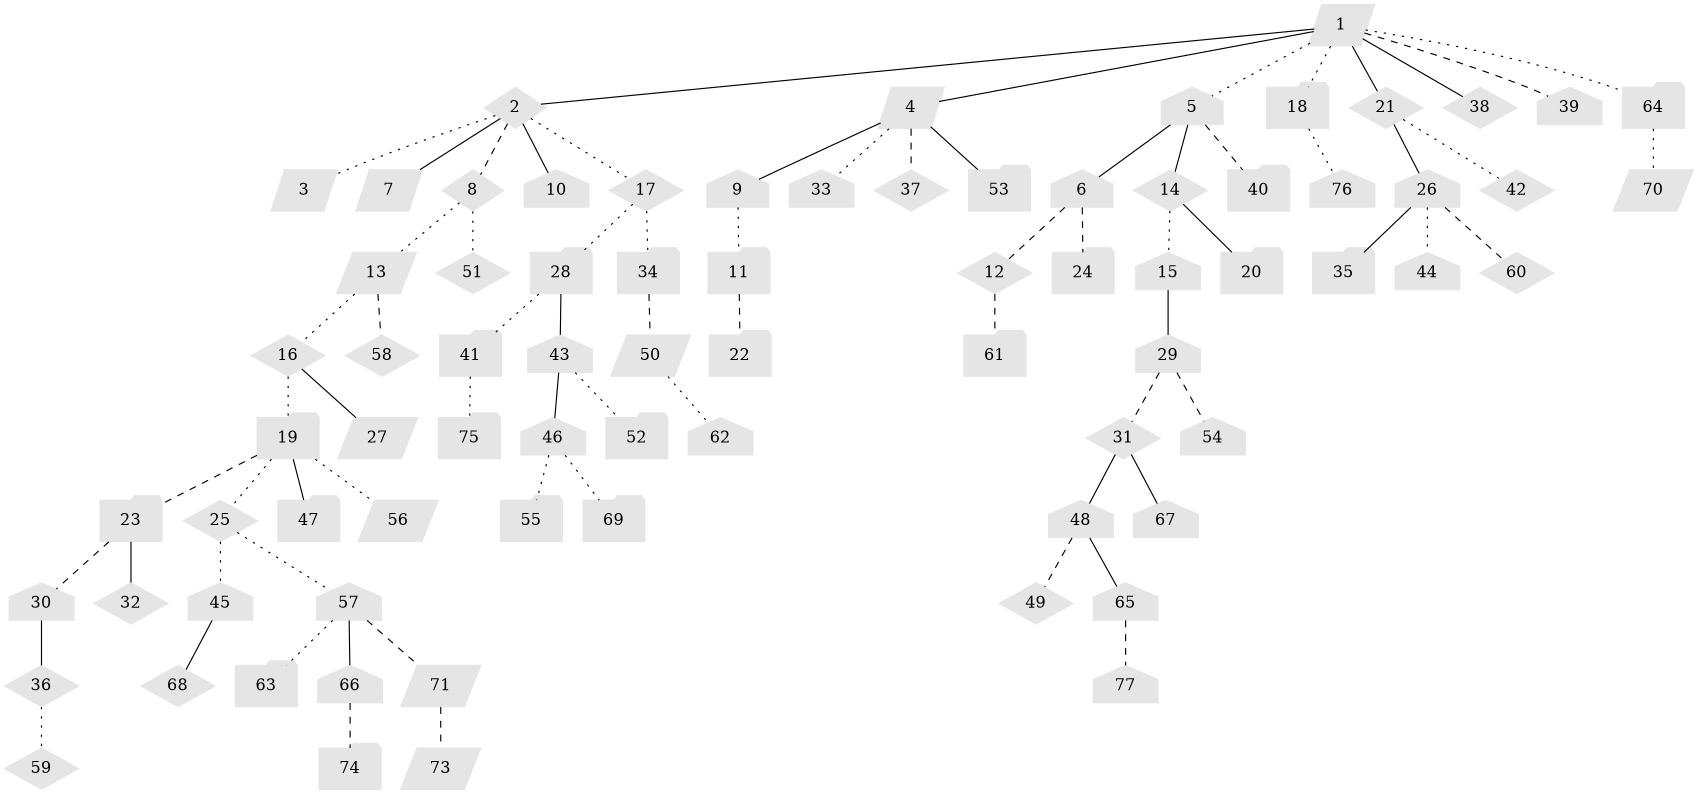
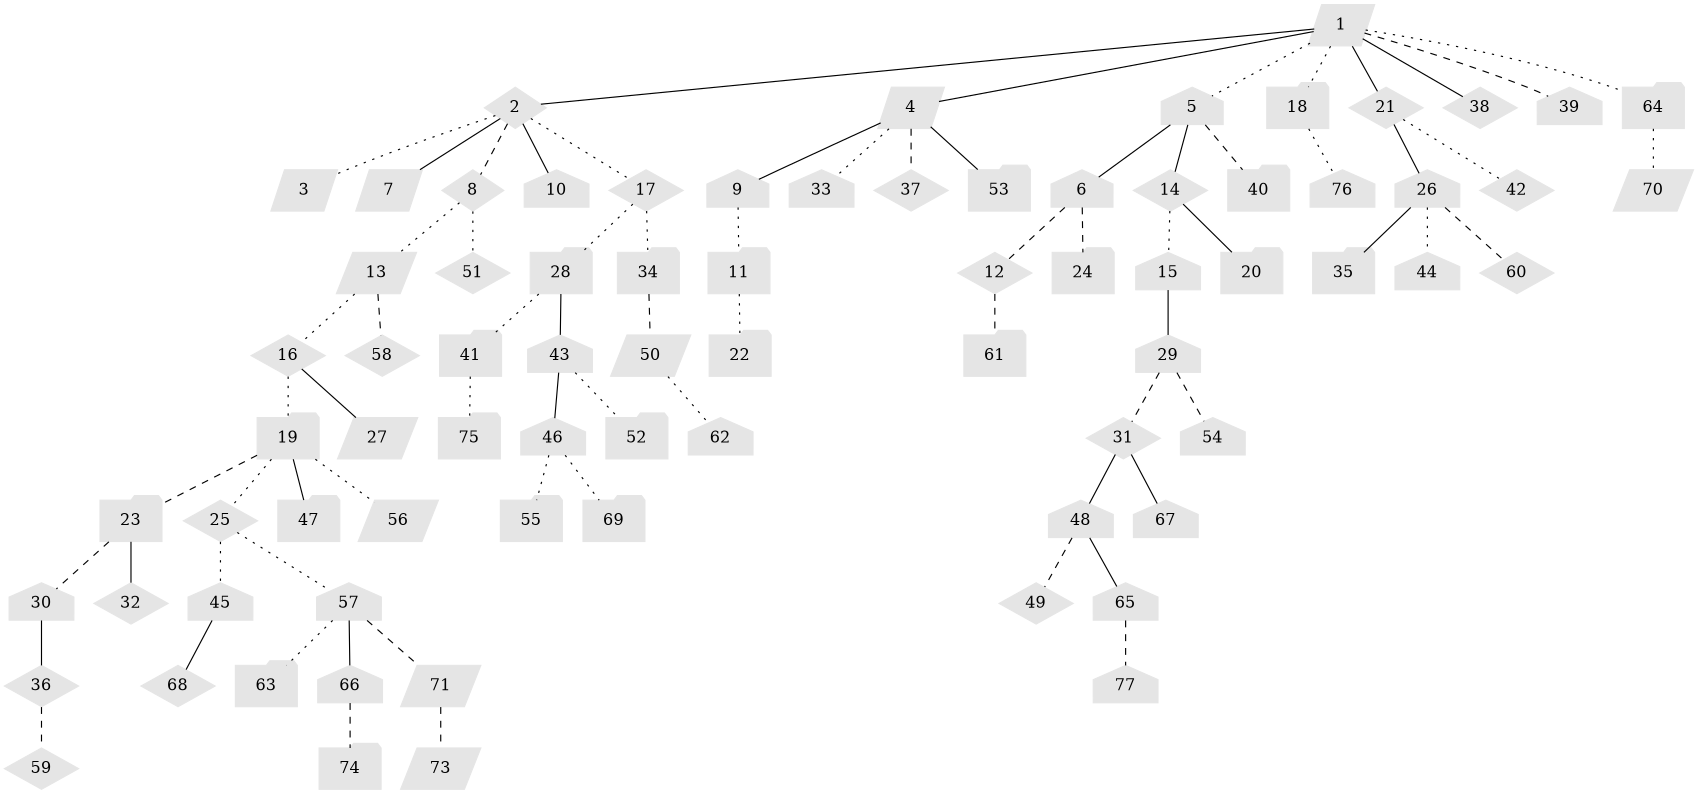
edge "11" -- "22": style dashed -> dotted
edge "36" -- "59": style dotted -> dashed
